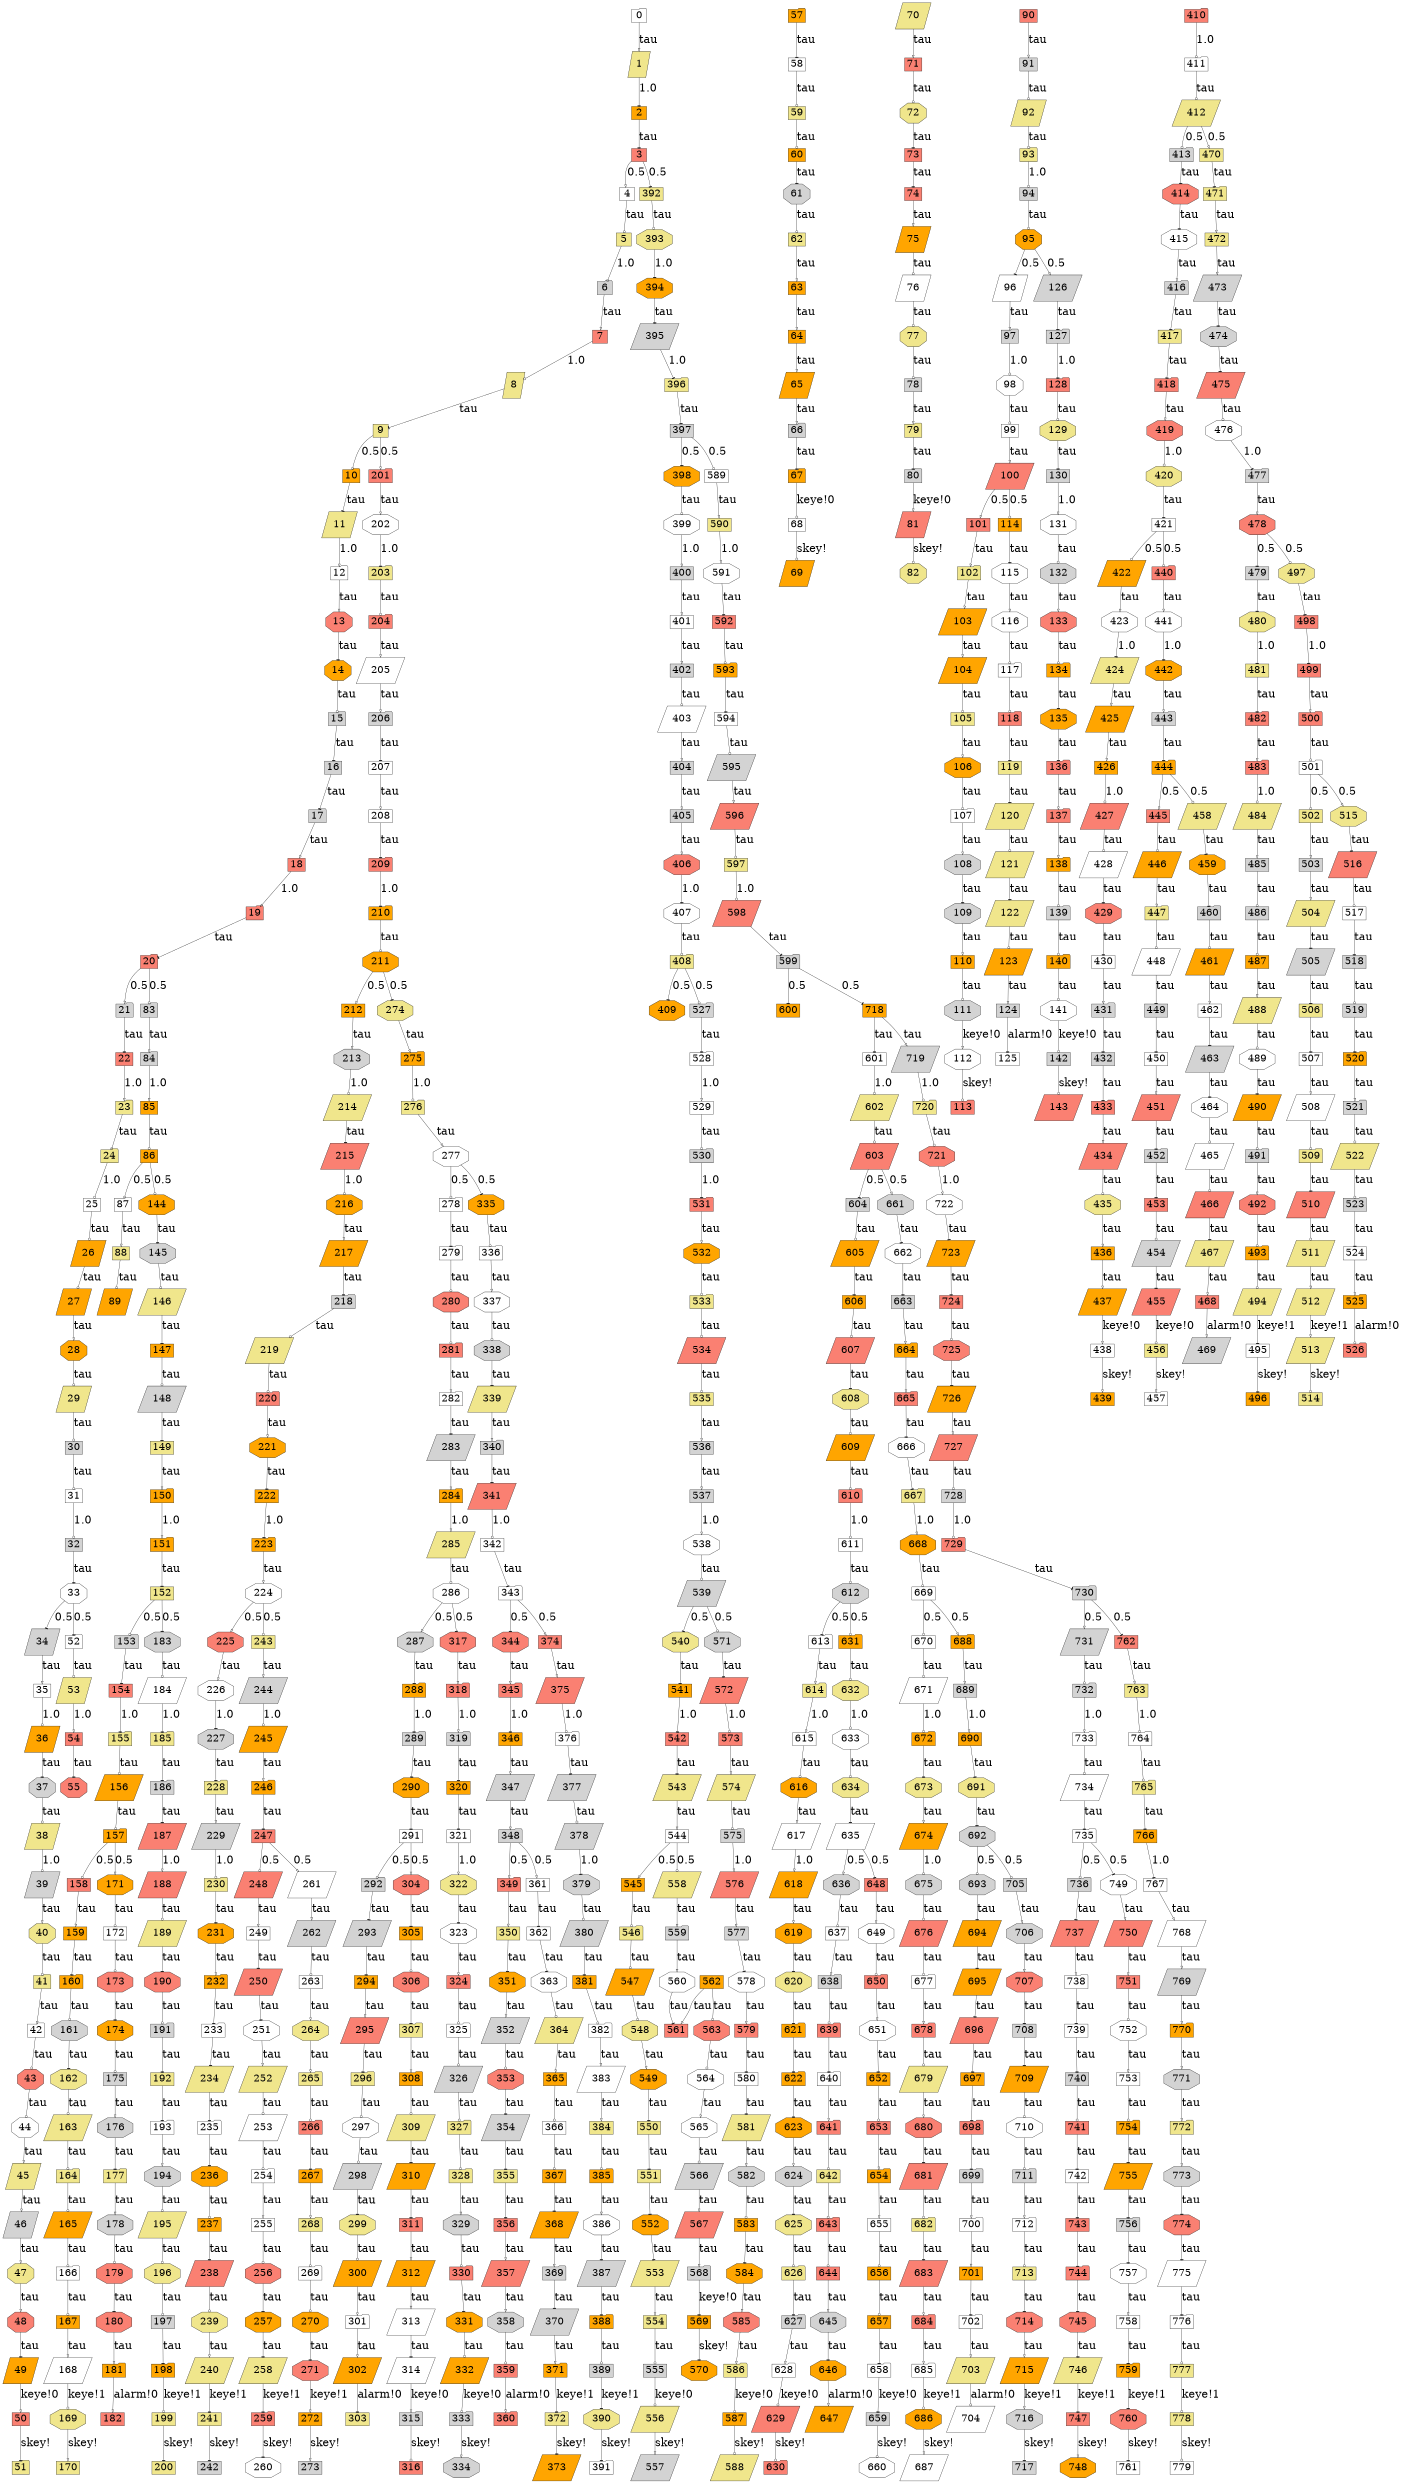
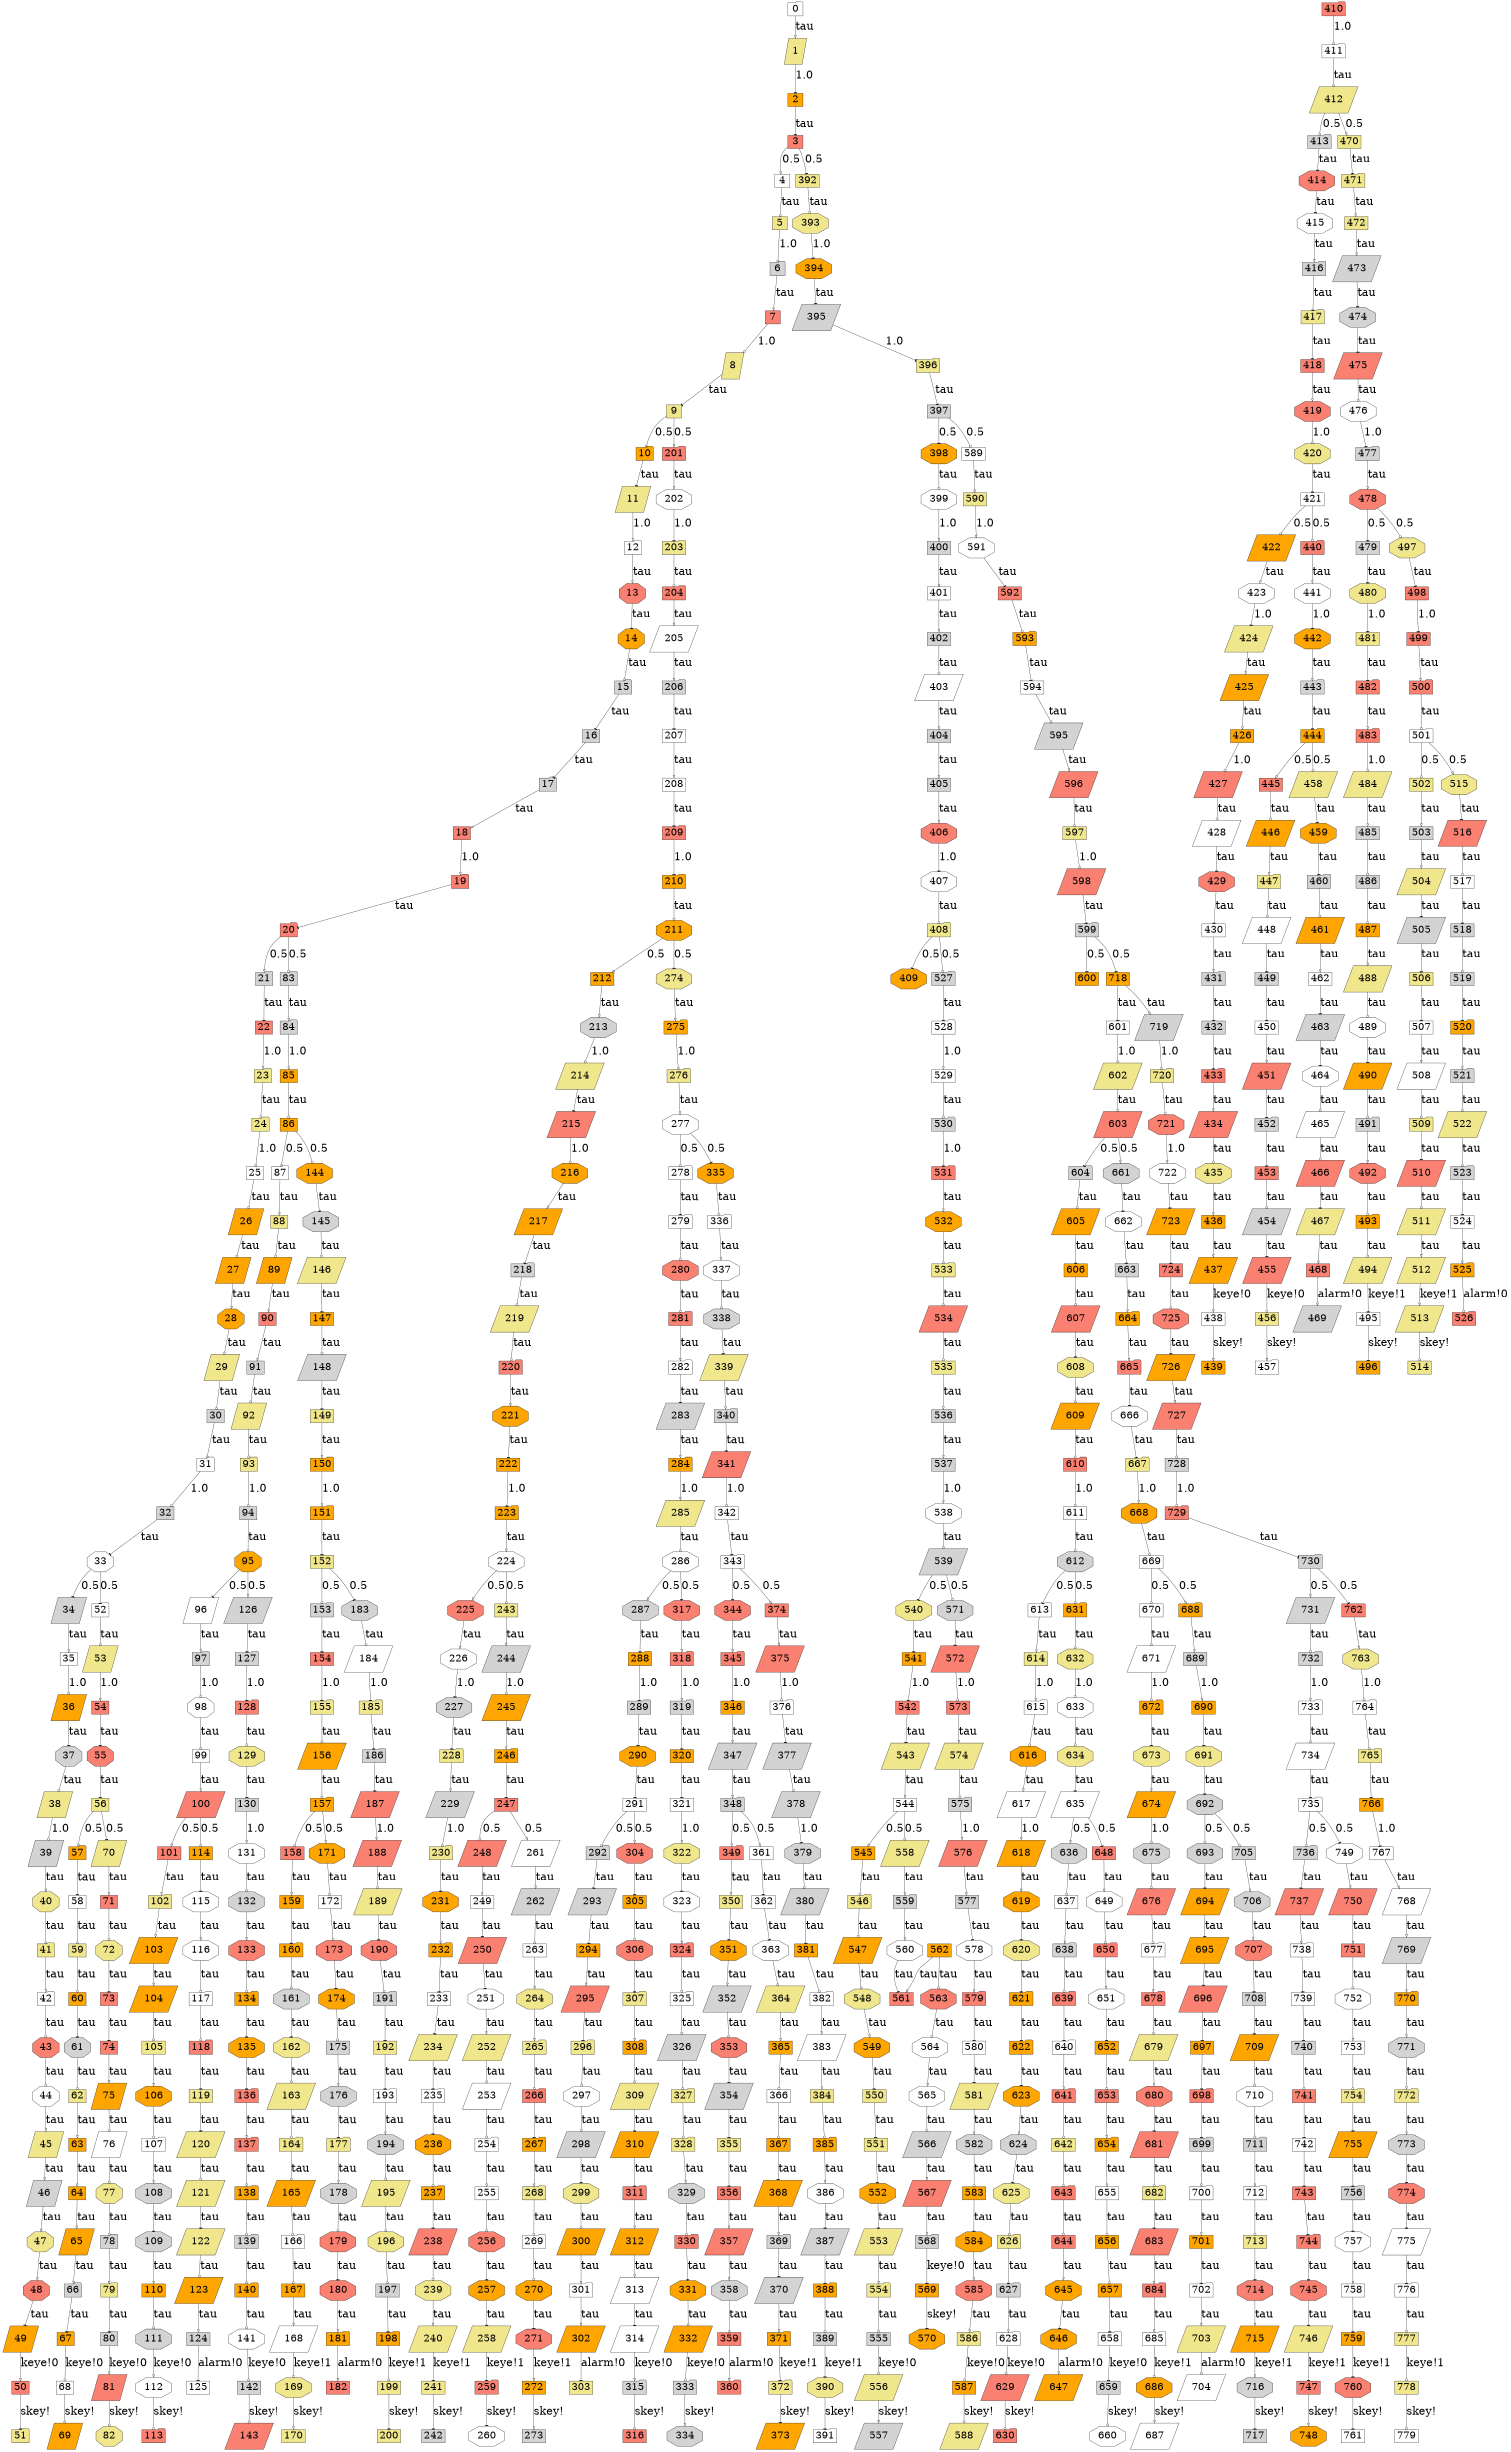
edge "89" -> "90": added, label "tau"
node "763": shape box -> octagon
node "56": added
node "754": fillcolor orange -> khaki
node "645": fillcolor lightgrey -> orange
